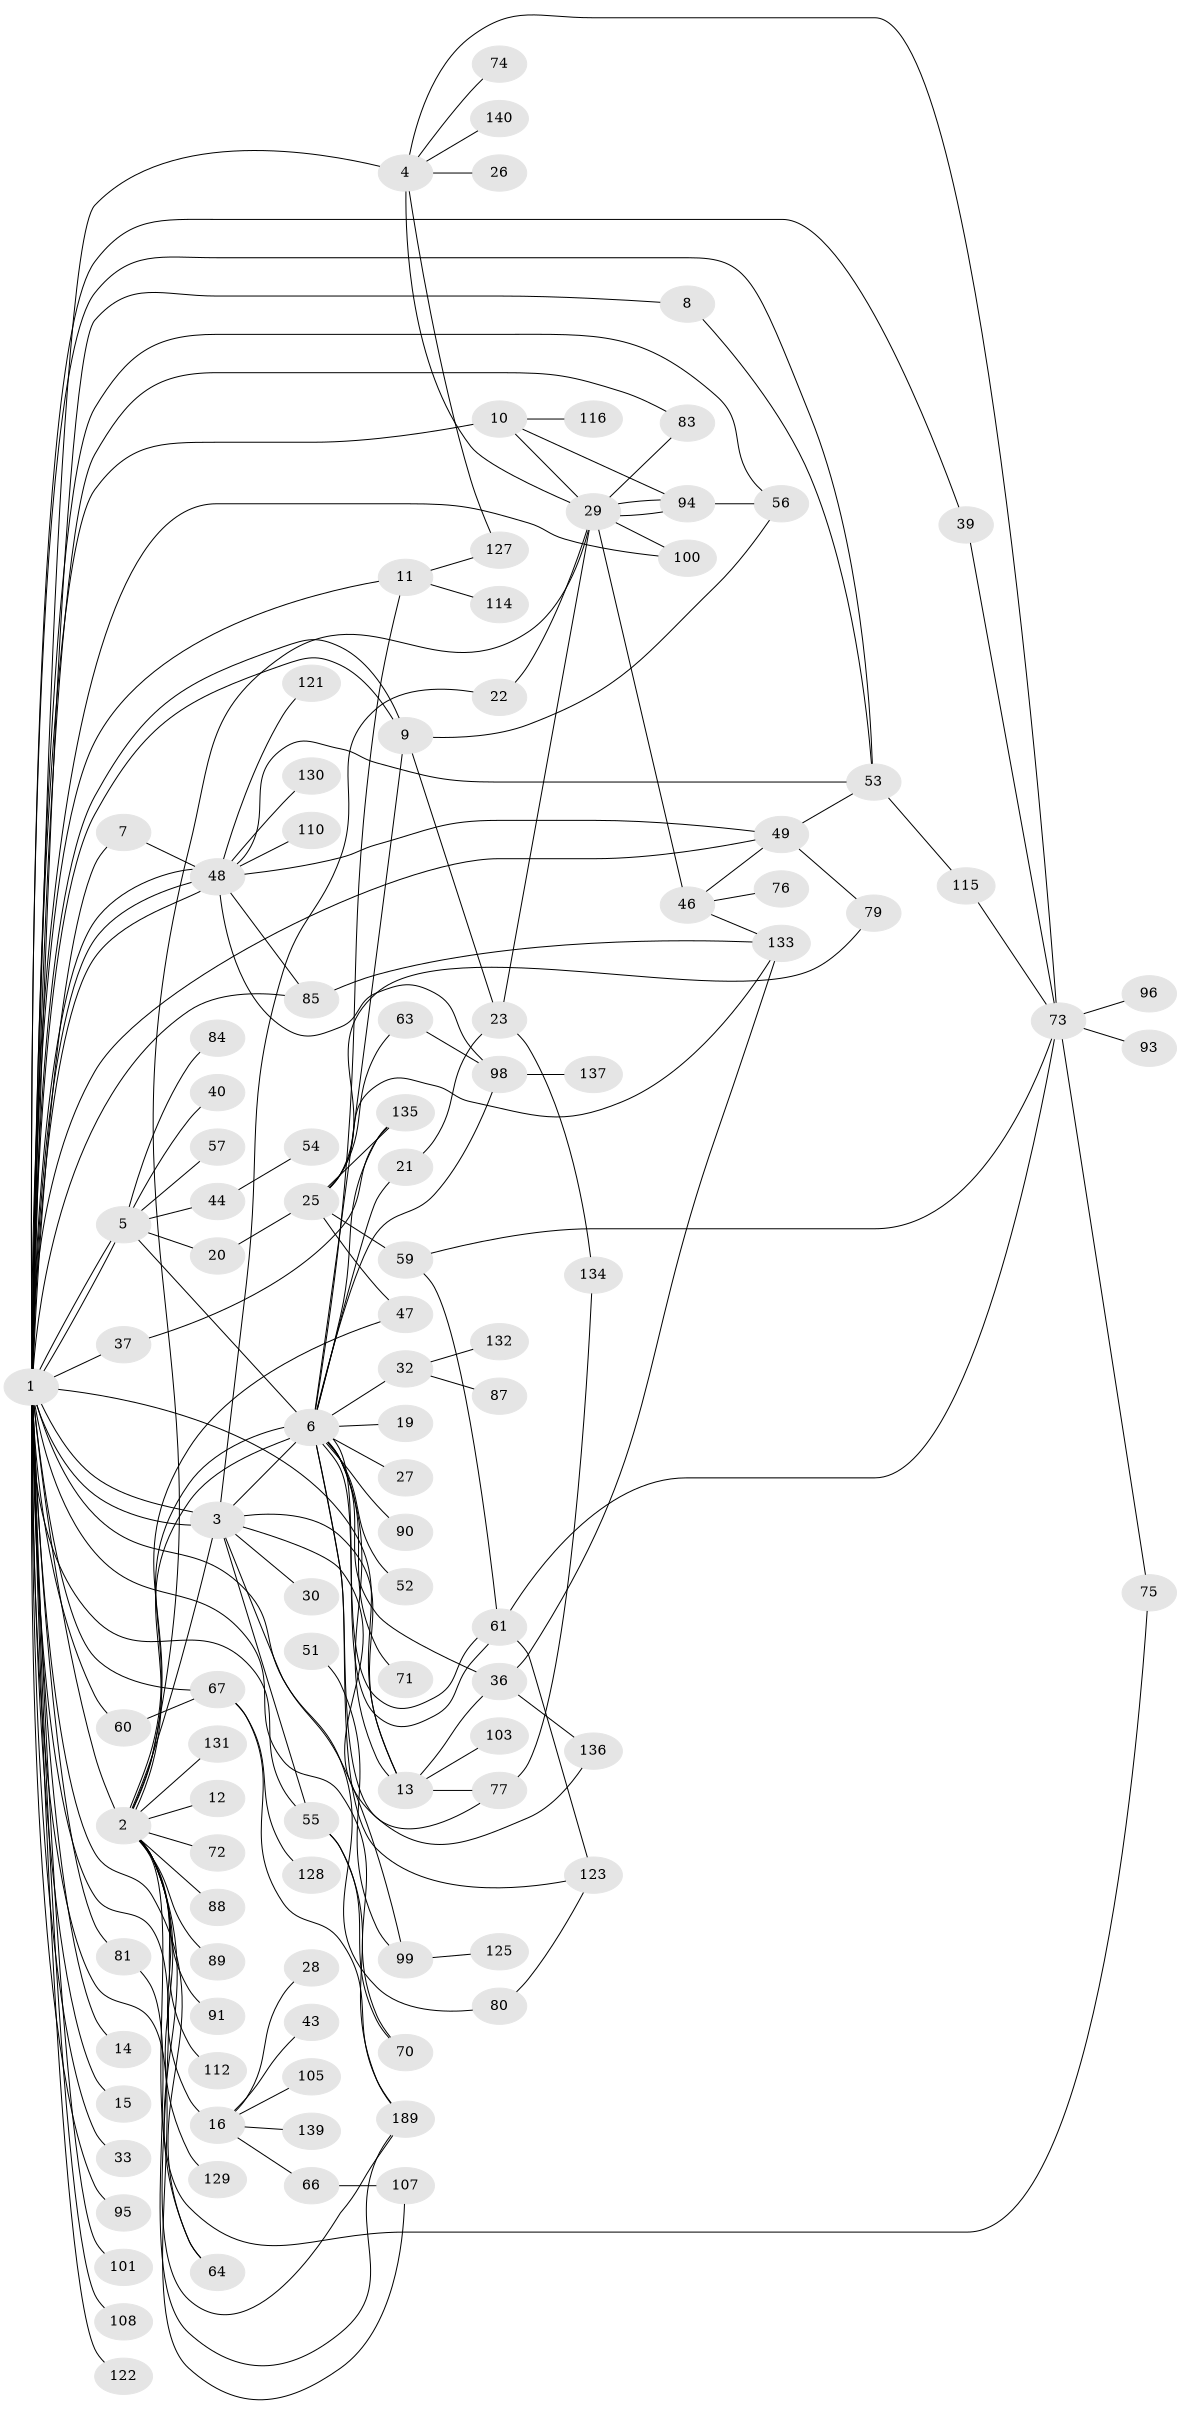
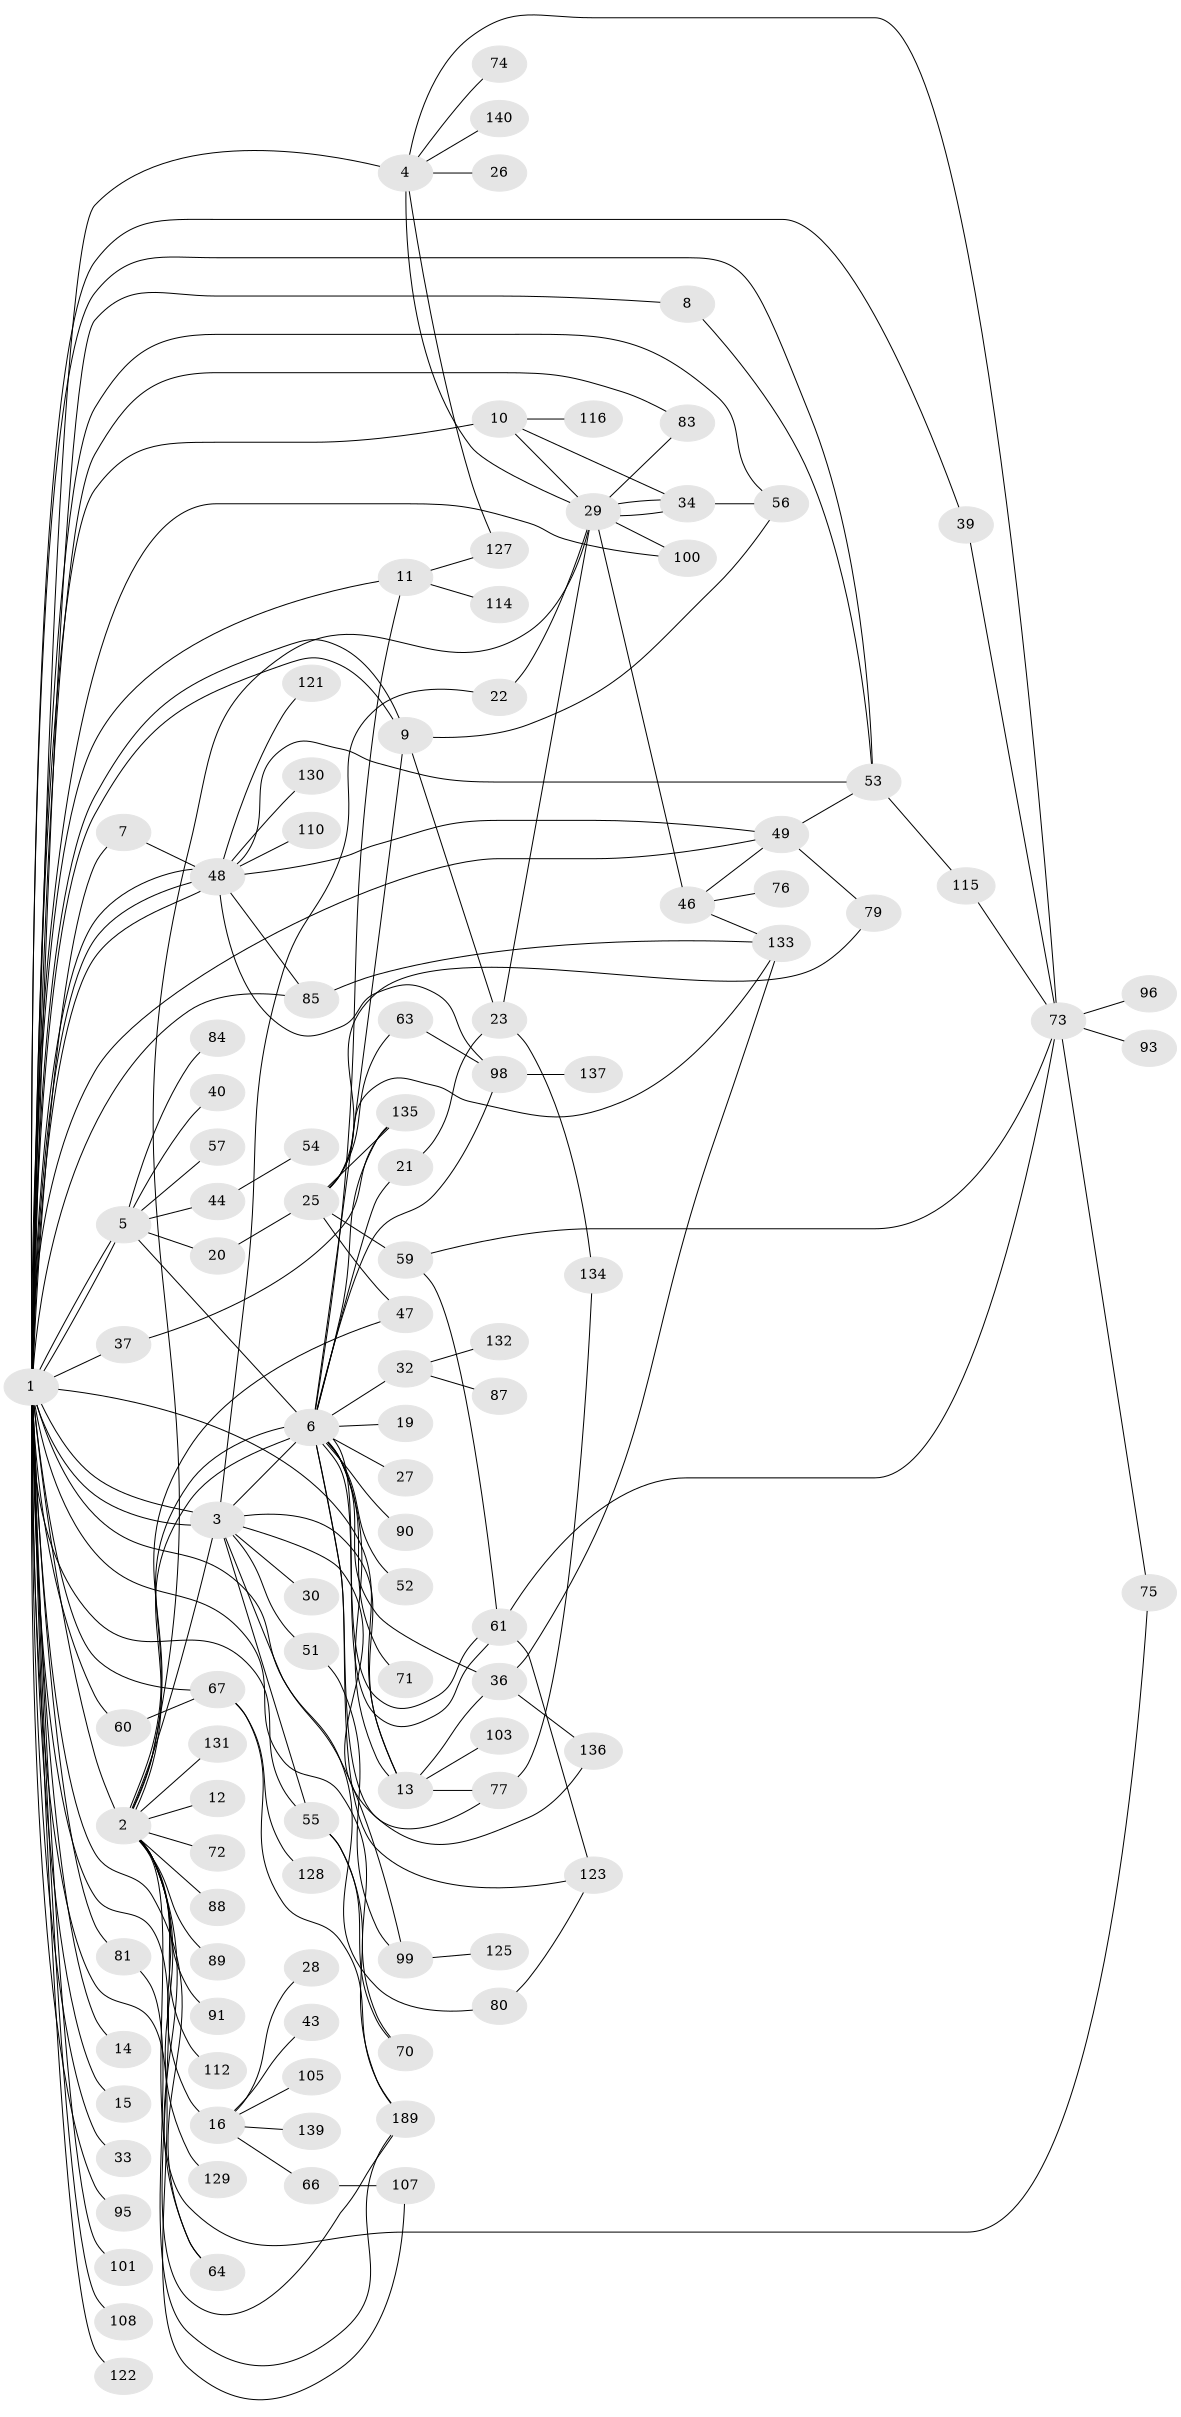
node "94": label "94" -> "34"
edge "3" -- "51": added
